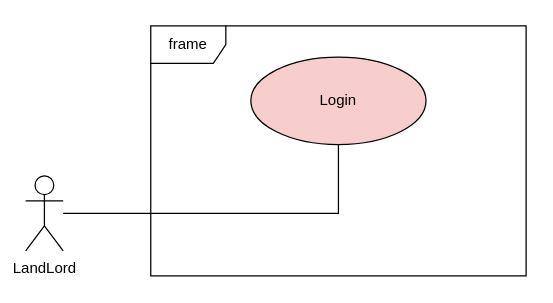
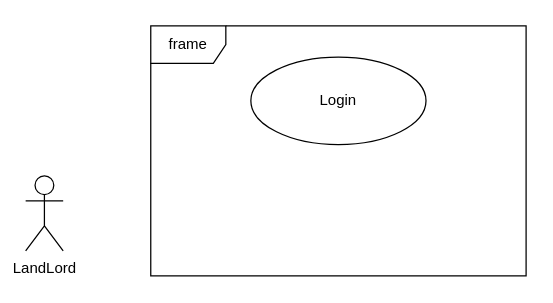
node "Login": fillcolor #f8cecc -> #ffffff
edge "Login" -- "LandLord": removed
